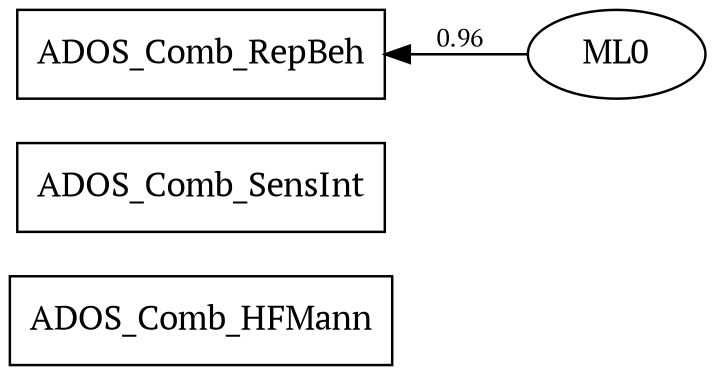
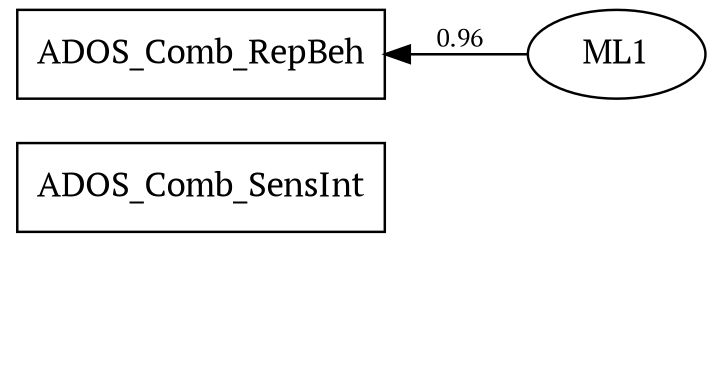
node "ML0": label "ML0" -> "ML1"
node "ADOS_Comb_HFMann": removed
